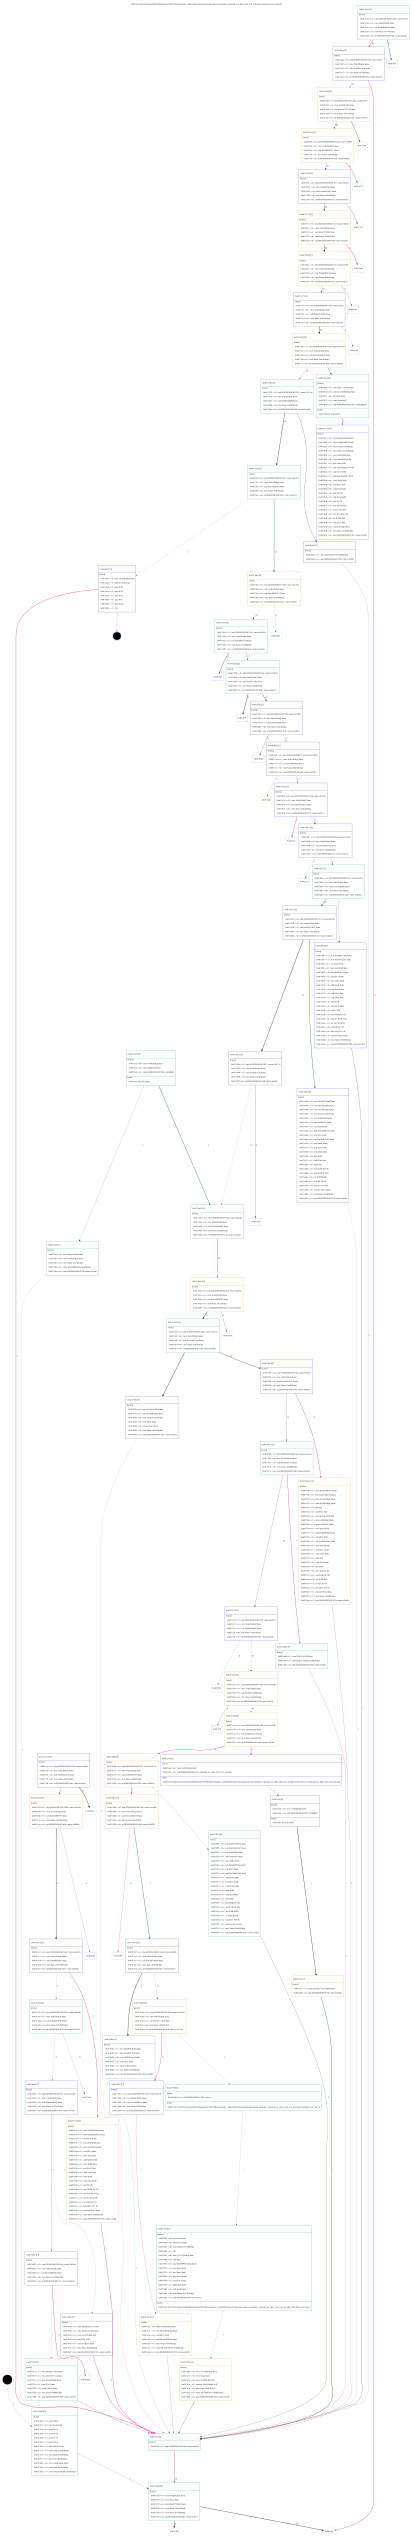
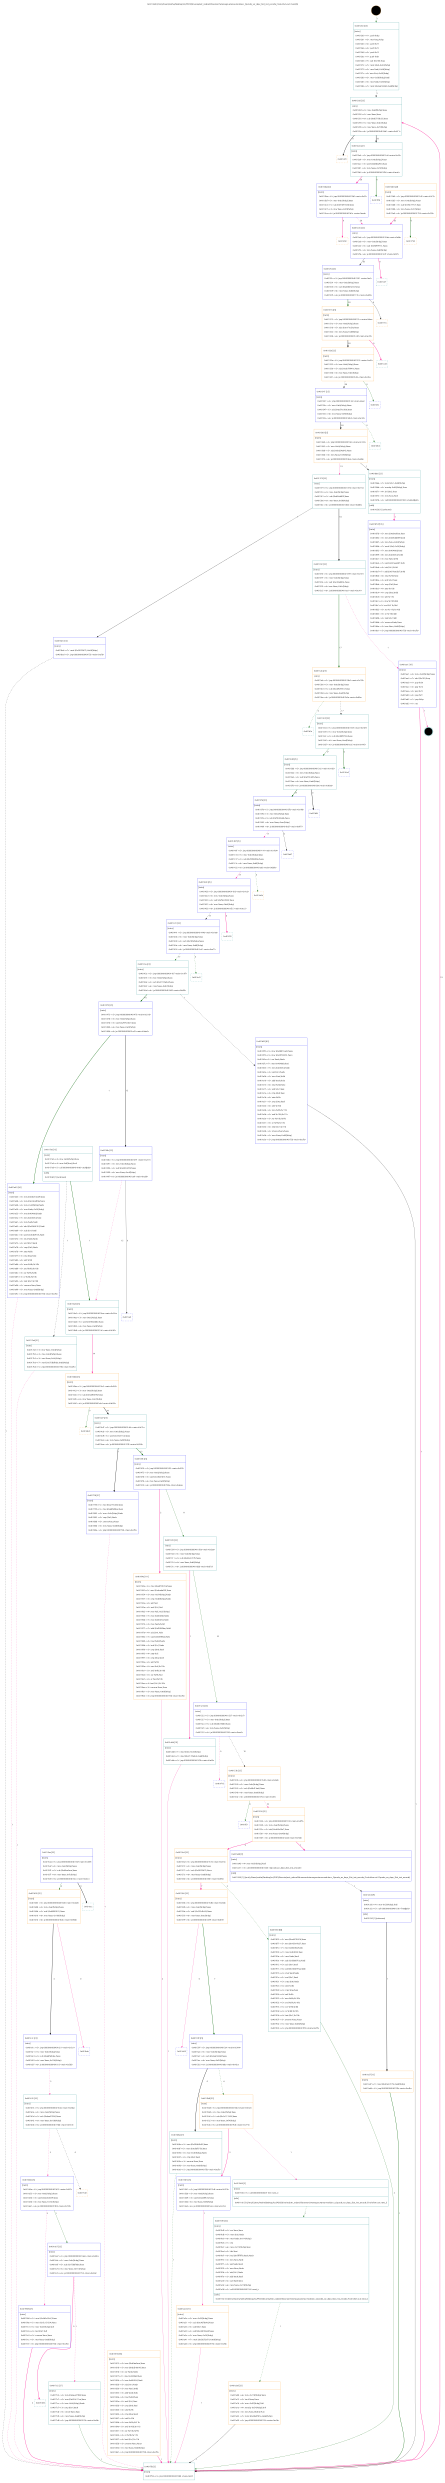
edge "0x4012ba [22]" -> "0x4012d0 [22]": now "0x4012ba [22]" -> "0x4012e6 [22]"
node "0x4012e6 [22]": color darkorange -> blue
edge "0x40161c [25]" -> "0x401813 [83]": removed, label "1"
edge "0x40128d [23]" -> "0x401d3c": now "0x40128d [23]" -> "0x4012a4 [22]"
